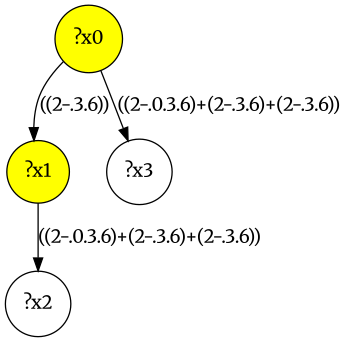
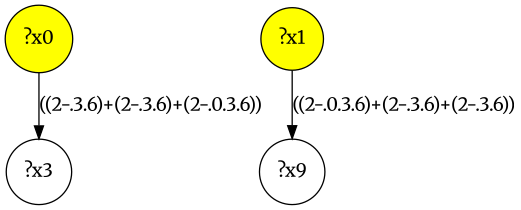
edge "?x0" -> "?x1": removed, label "((2-.3.6))"
edge "?x0" -> "?x3": label "((2-.0.3.6)+(2-.3.6)+(2-.3.6))" -> "((2-.3.6)+(2-.3.6)+(2-.0.3.6))"
node "?x2": label "?x2" -> "?x9"
